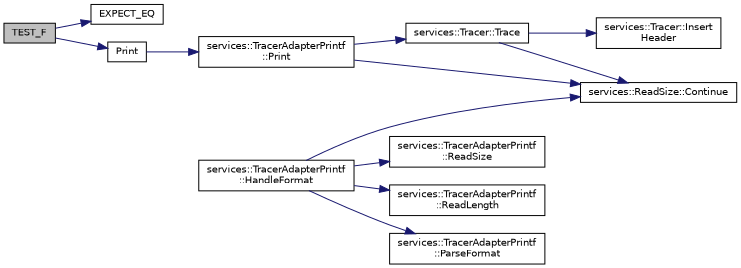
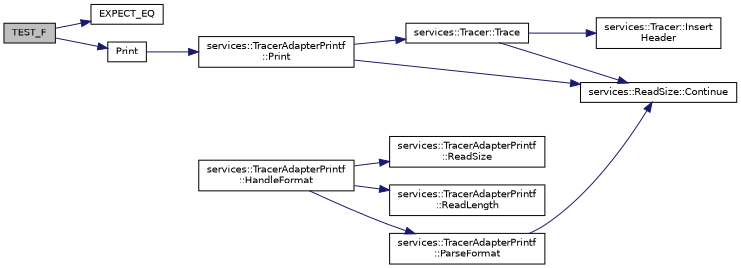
edge "services::TracerAdapterPrintf ::HandleFormat" -> "services::ReadSize::Continue": now "services::TracerAdapterPrintf ::ParseFormat" -> "services::ReadSize::Continue"
